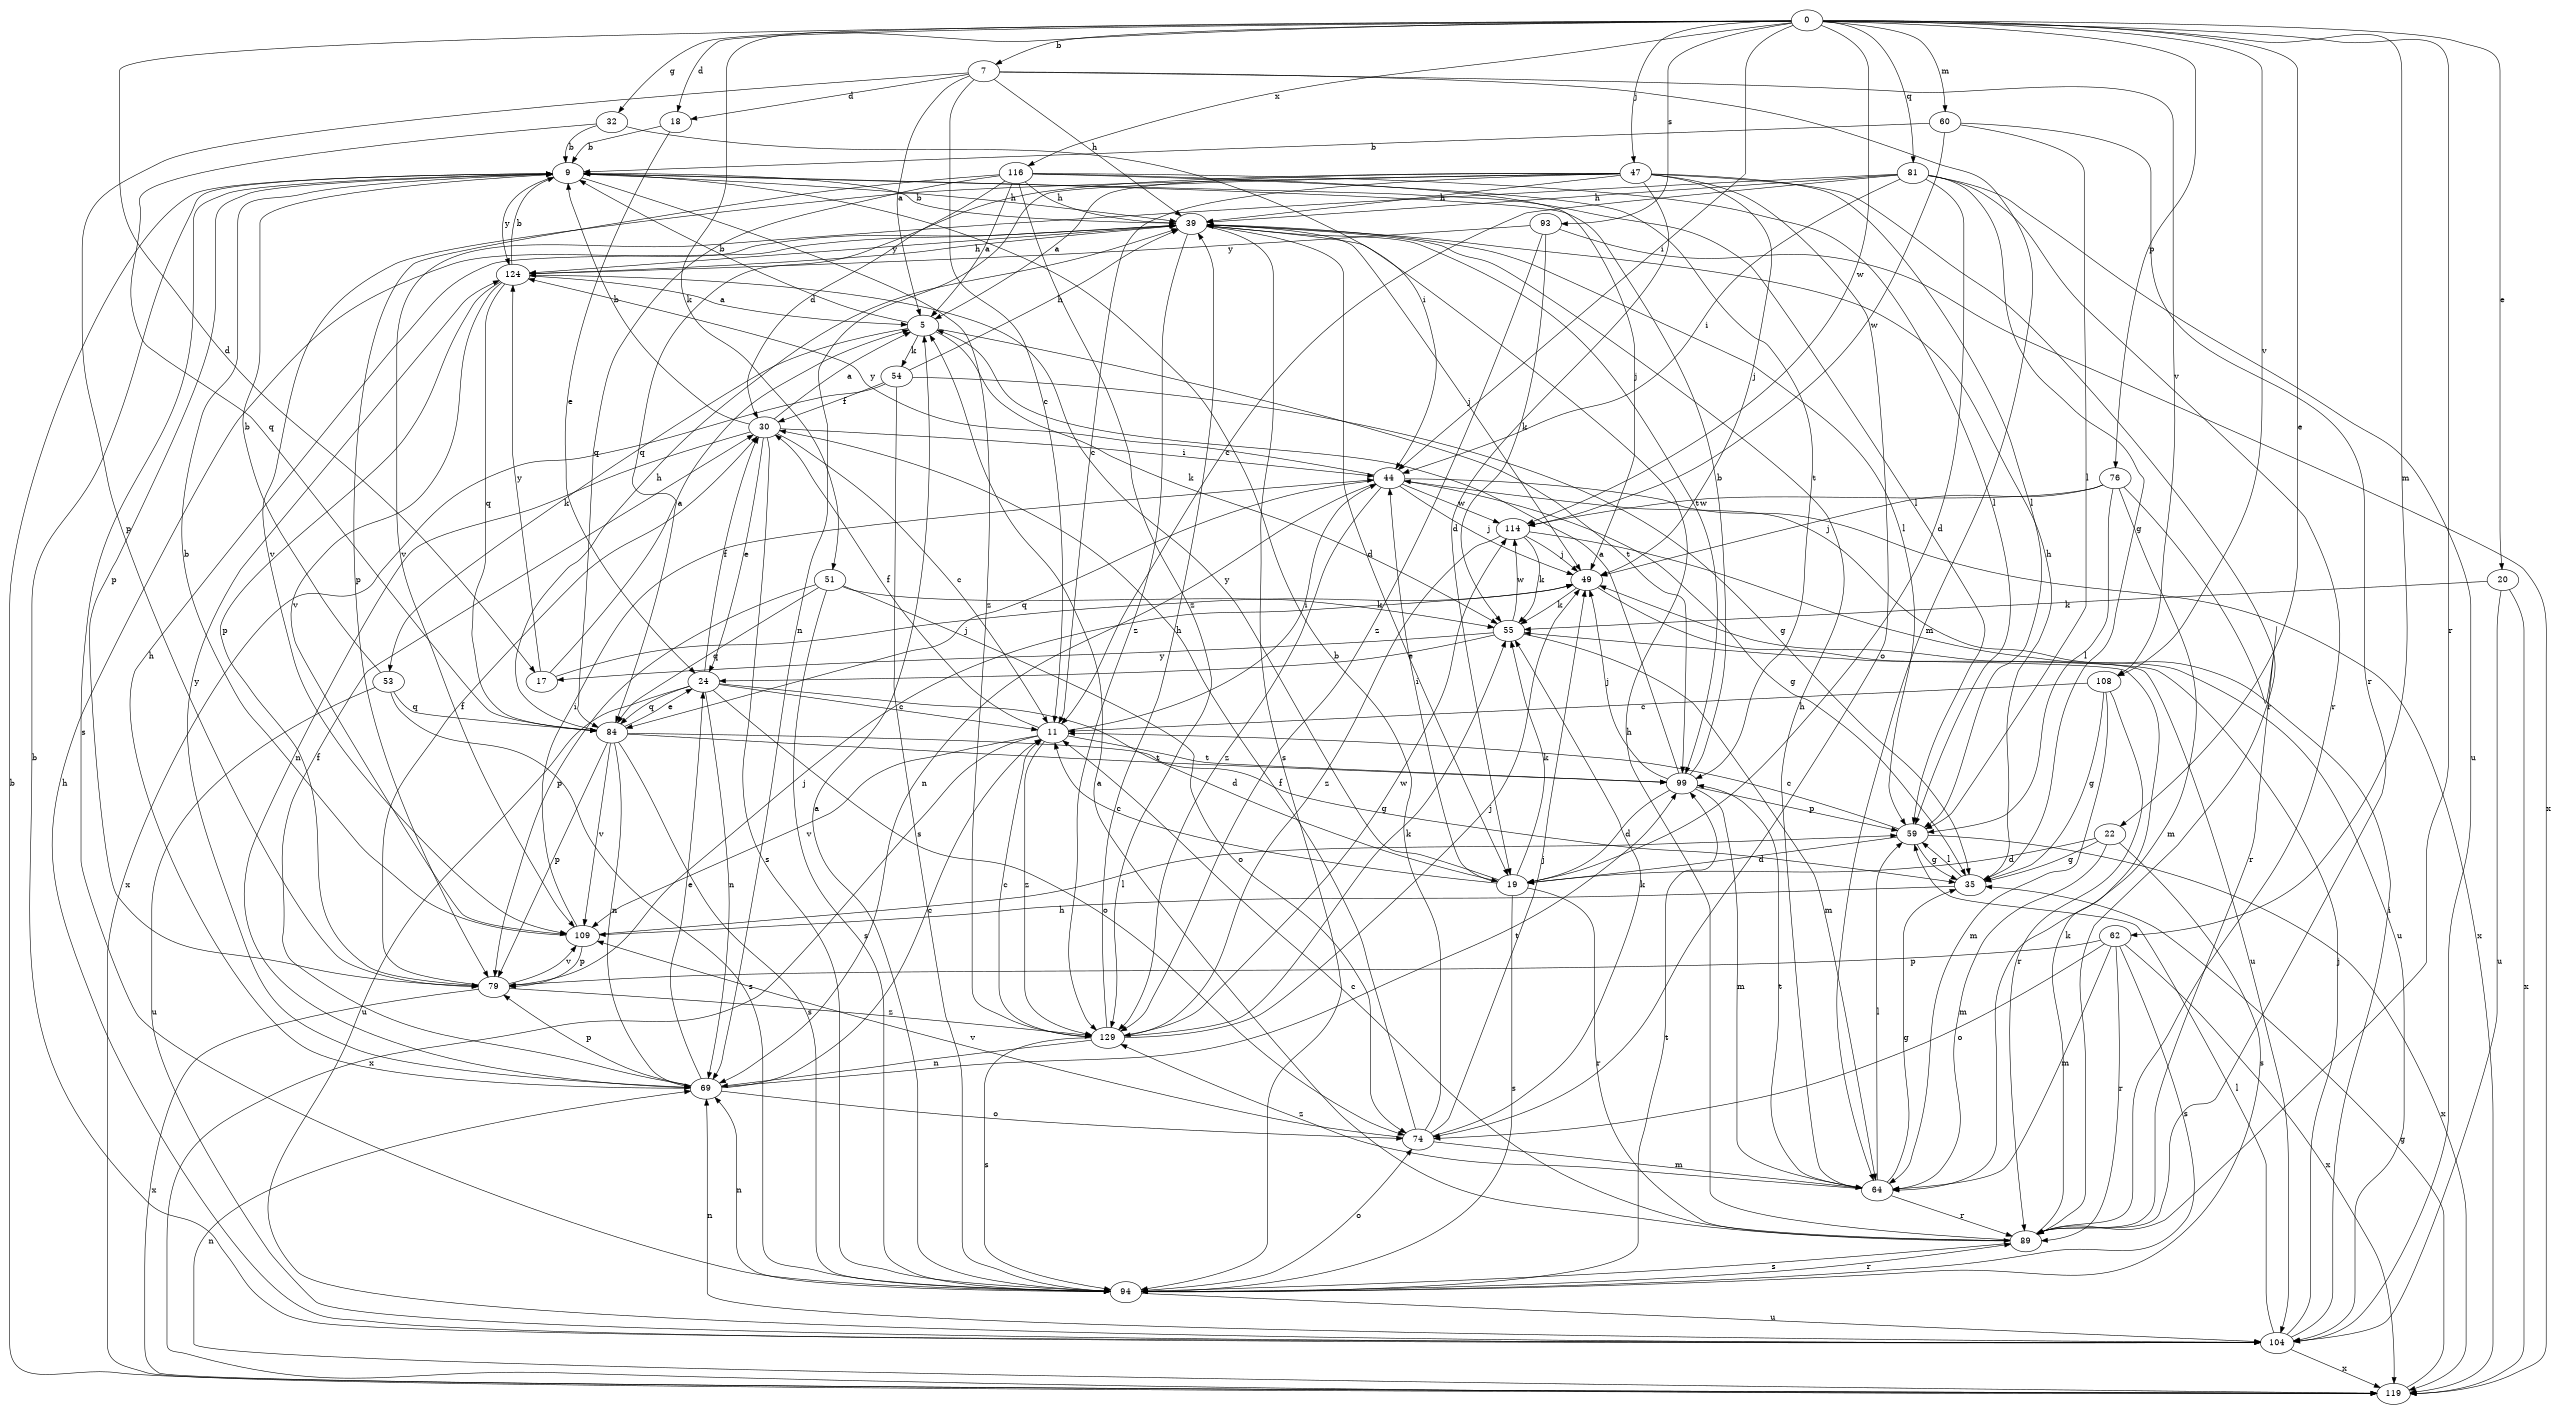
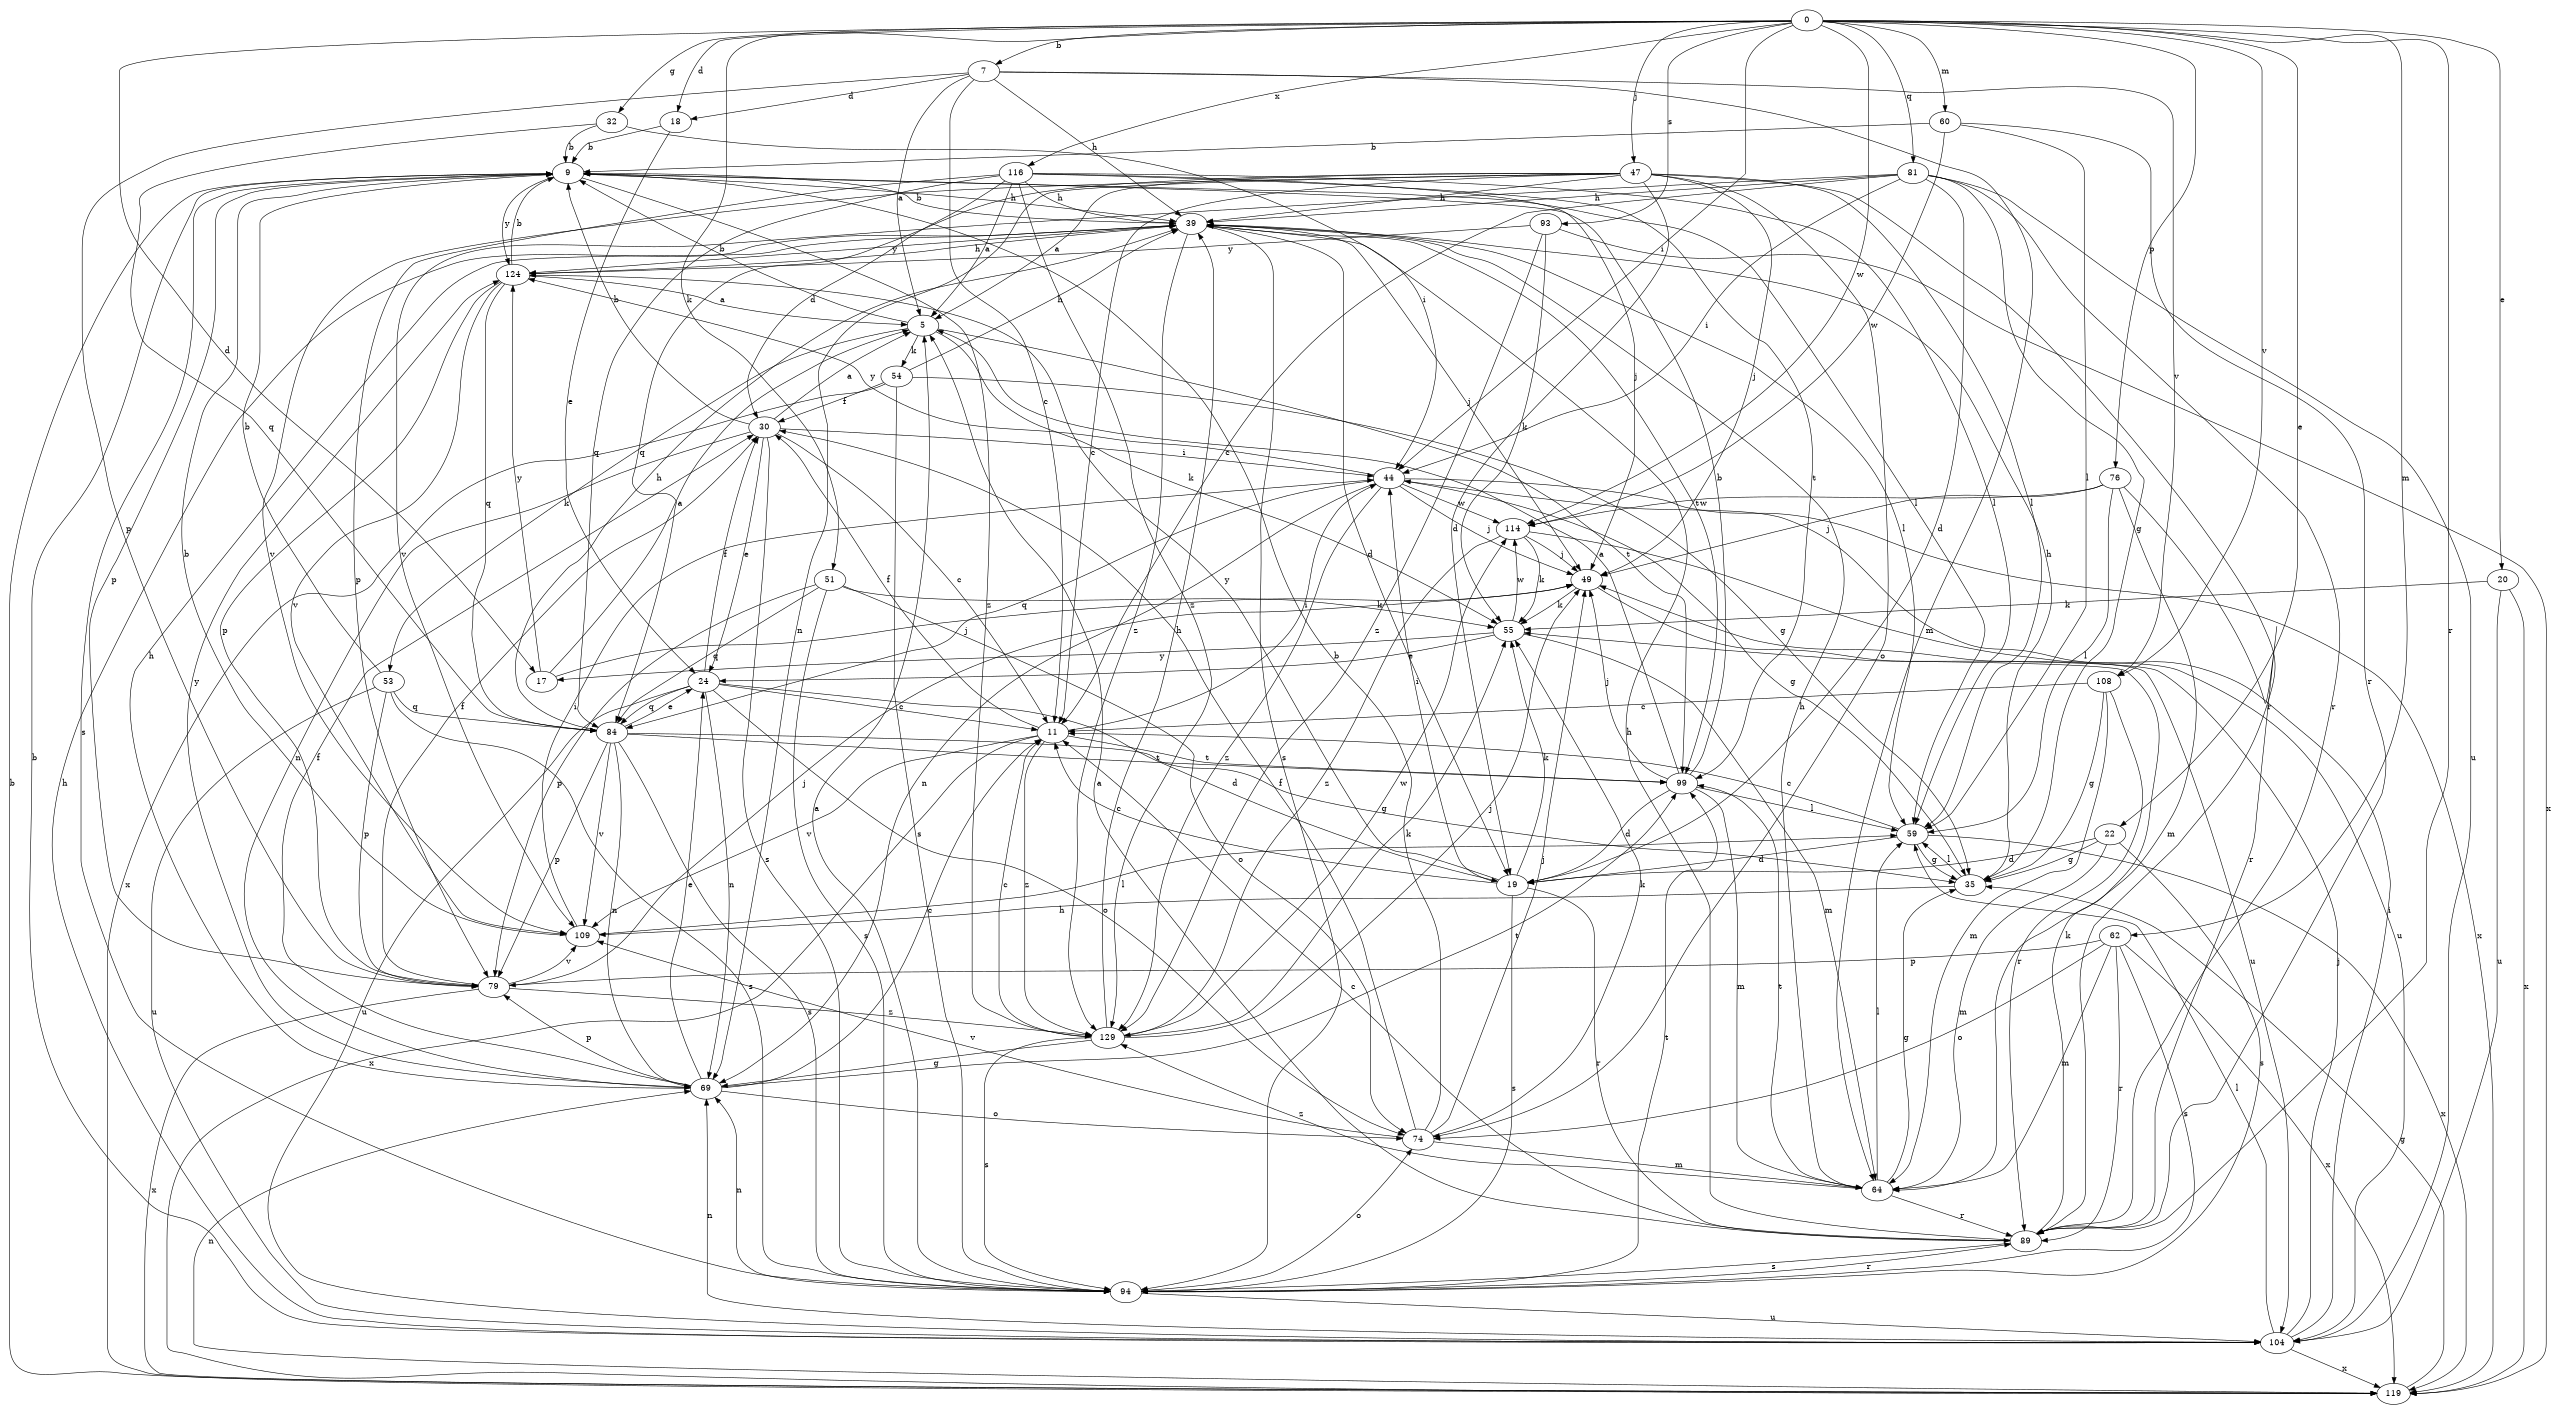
edge "99" -> "59": label "p" -> "l"
edge "109" -> "79": now "53" -> "79"
edge "129" -> "69": label "n" -> "g"
